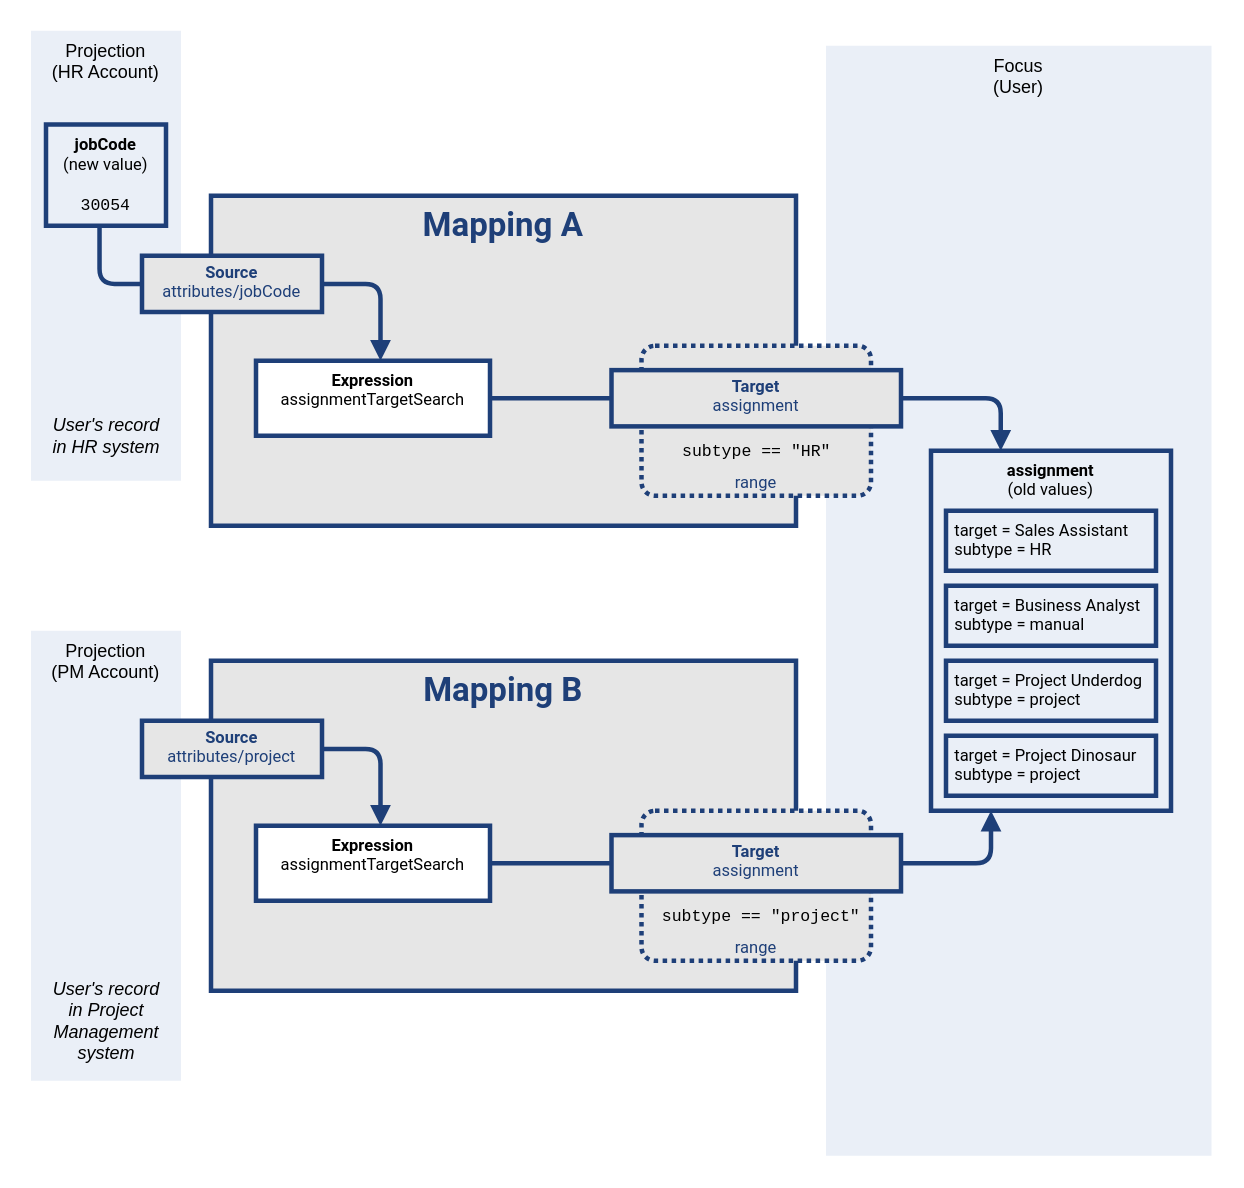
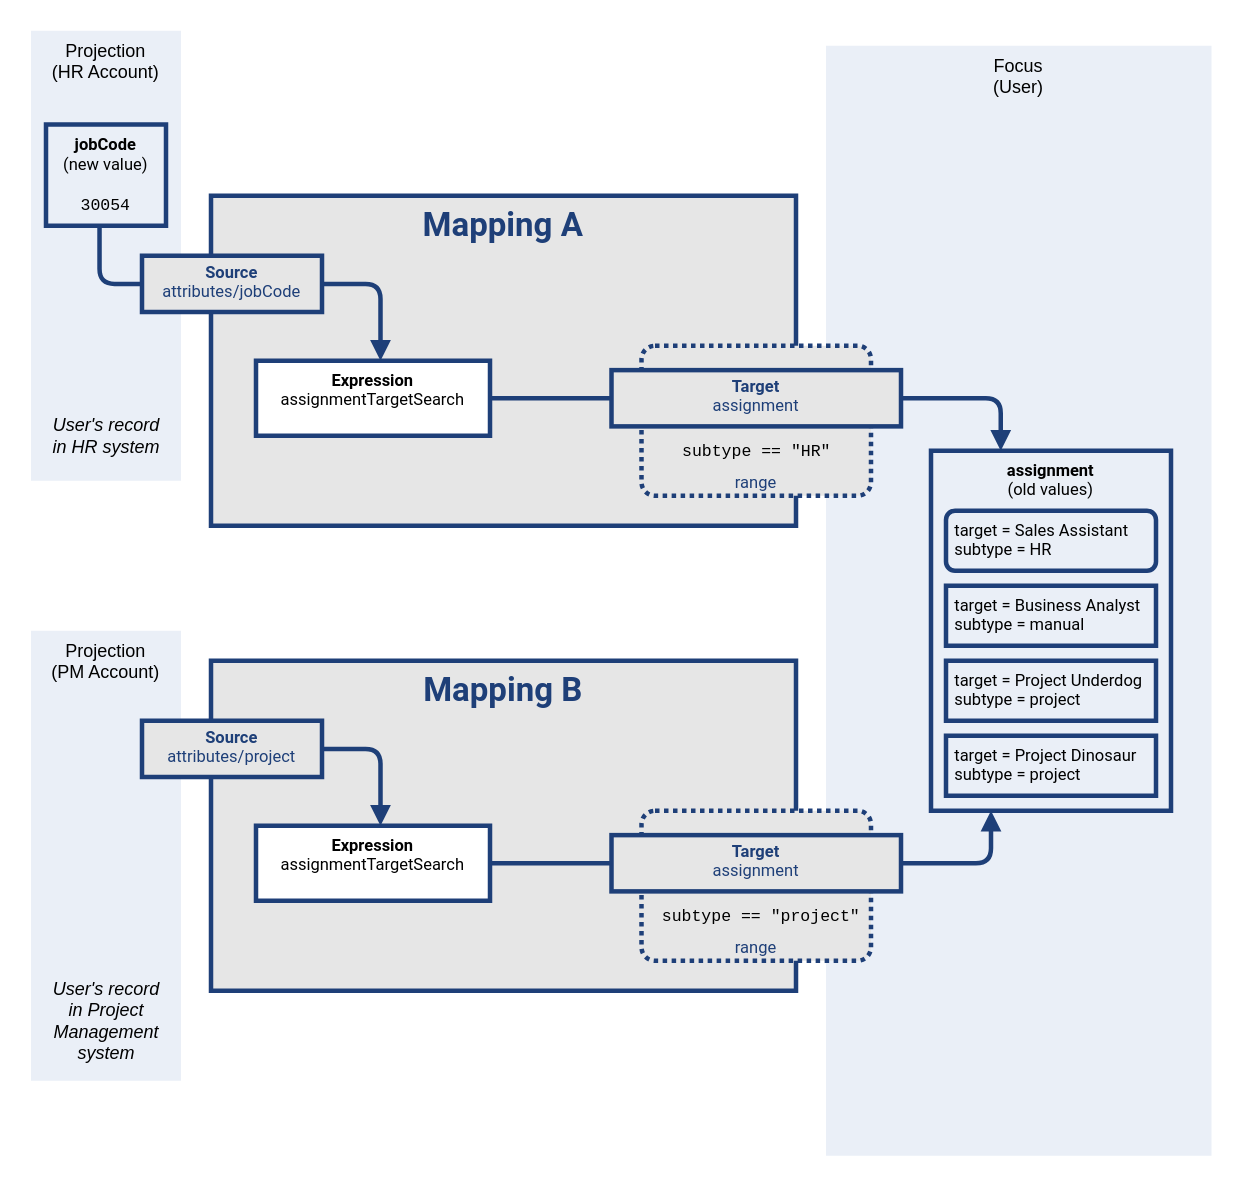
node "target = Sales Assistant subtype = HR": shape rectangle -> rounded rectangle
